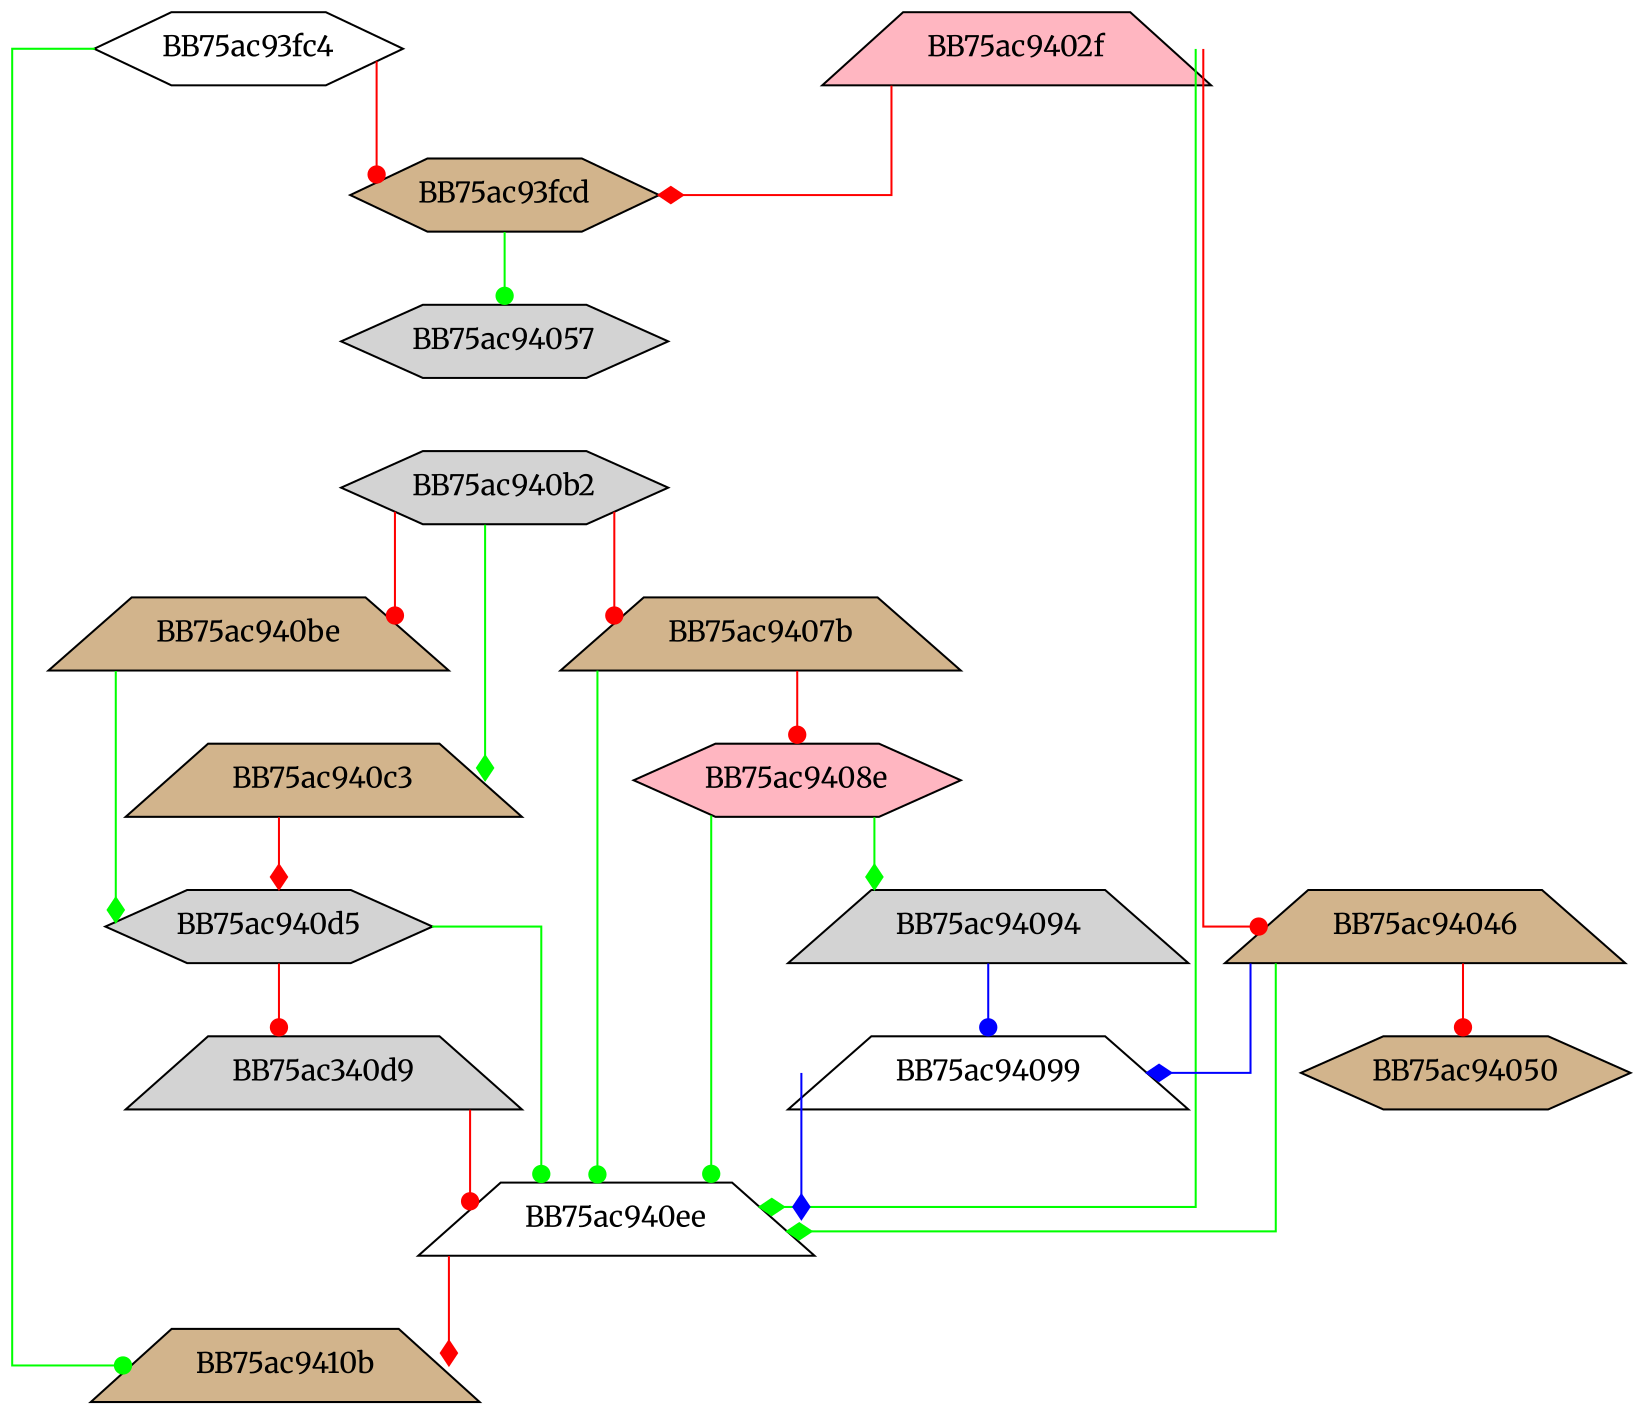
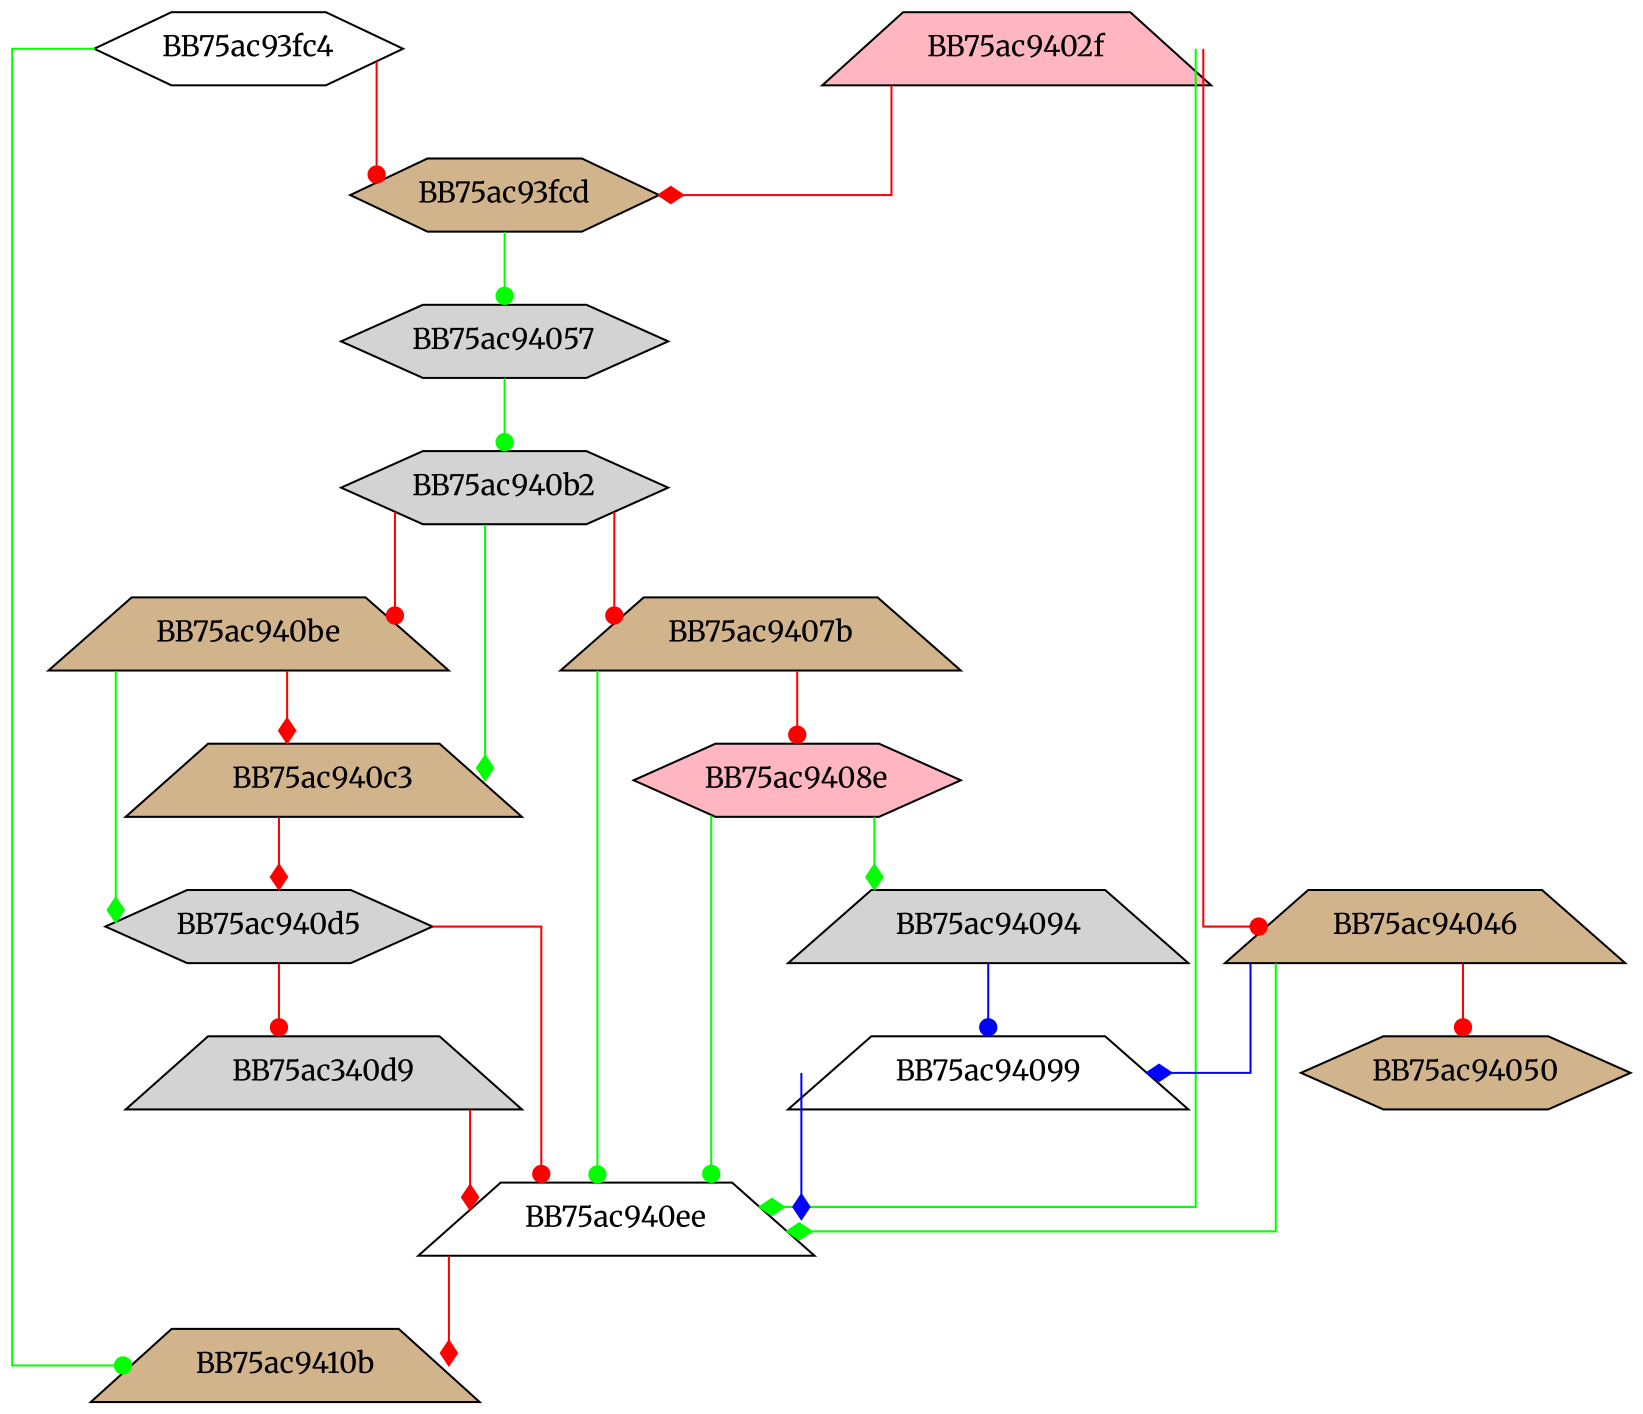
edge "BB75ac94057" -> "BB75ac940b2": added
edge "BB75ac940be" -> "BB75ac940c3": added
edge "BB75ac940d5" -> "BB75ac940ee": color green -> red
edge "BB75ac340d9" -> "BB75ac940ee": arrowhead dot -> diamond
